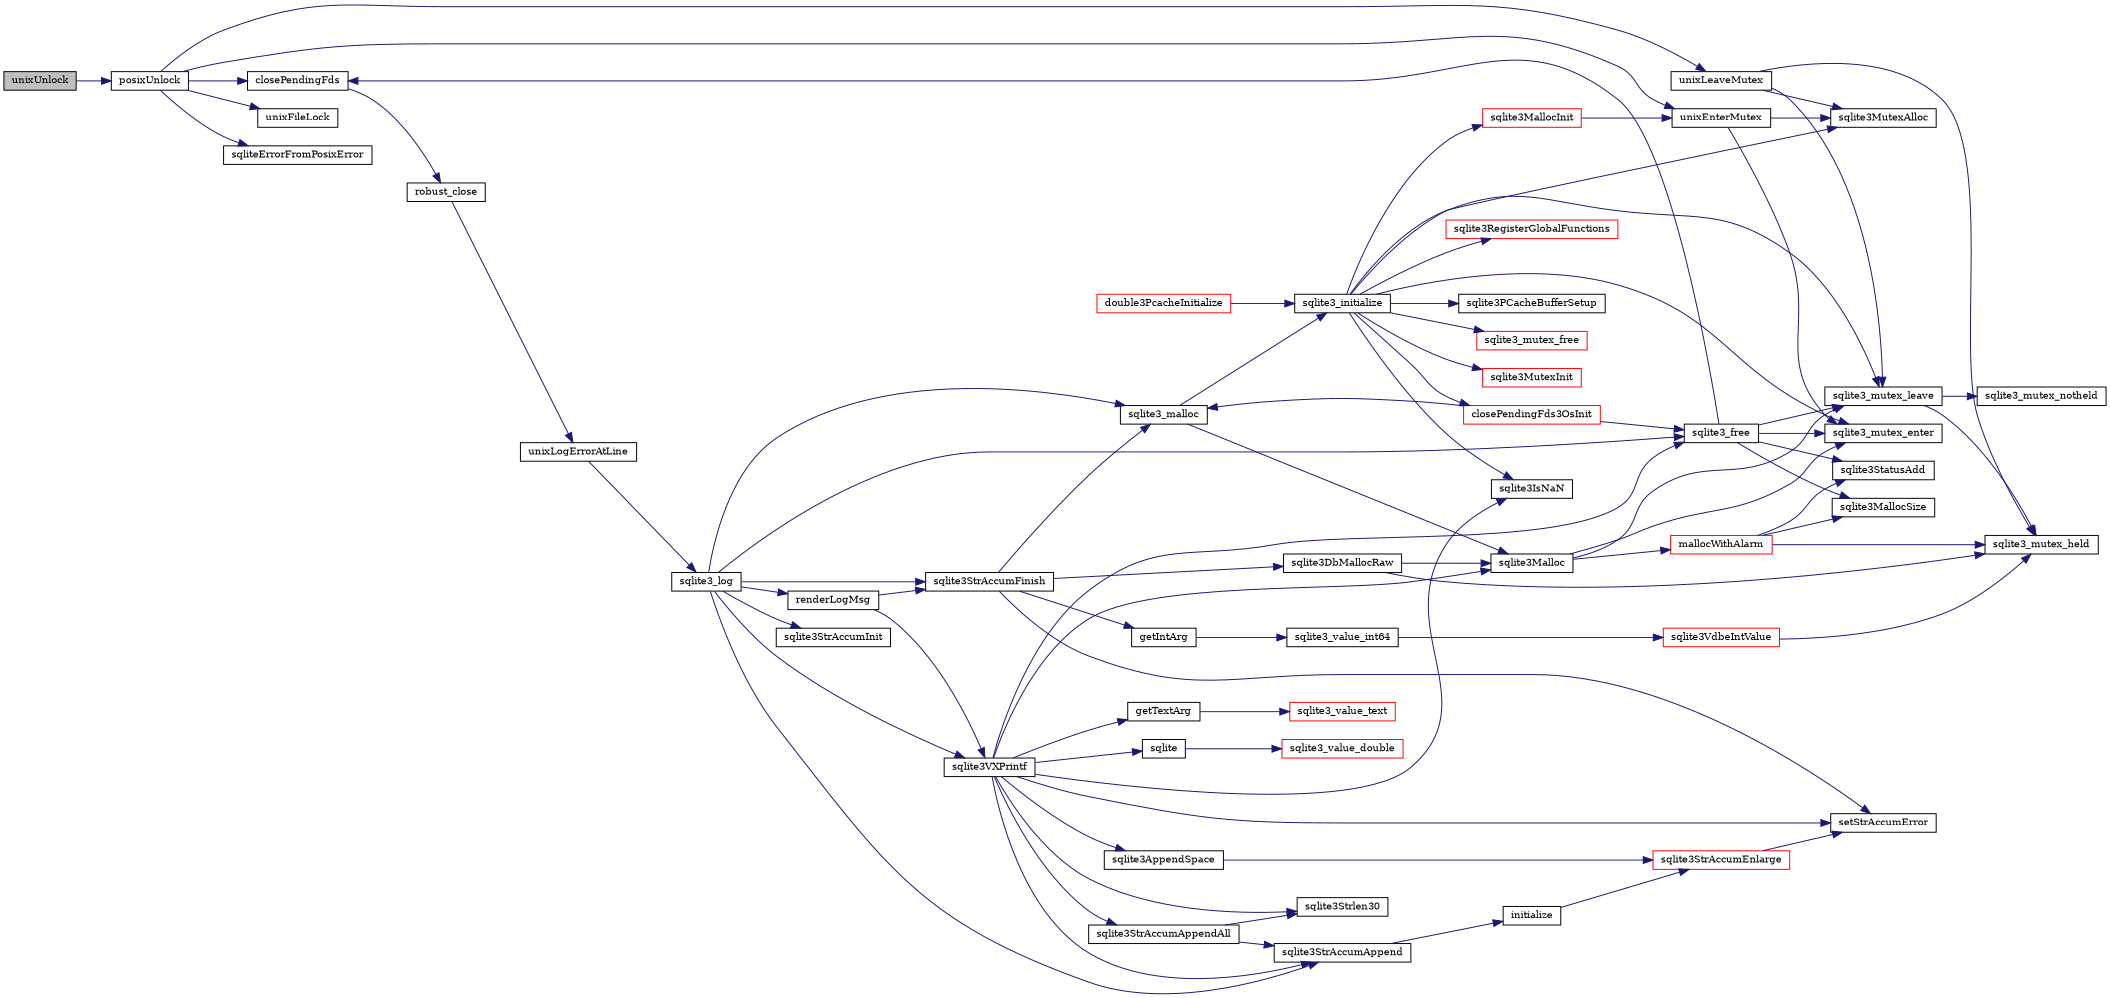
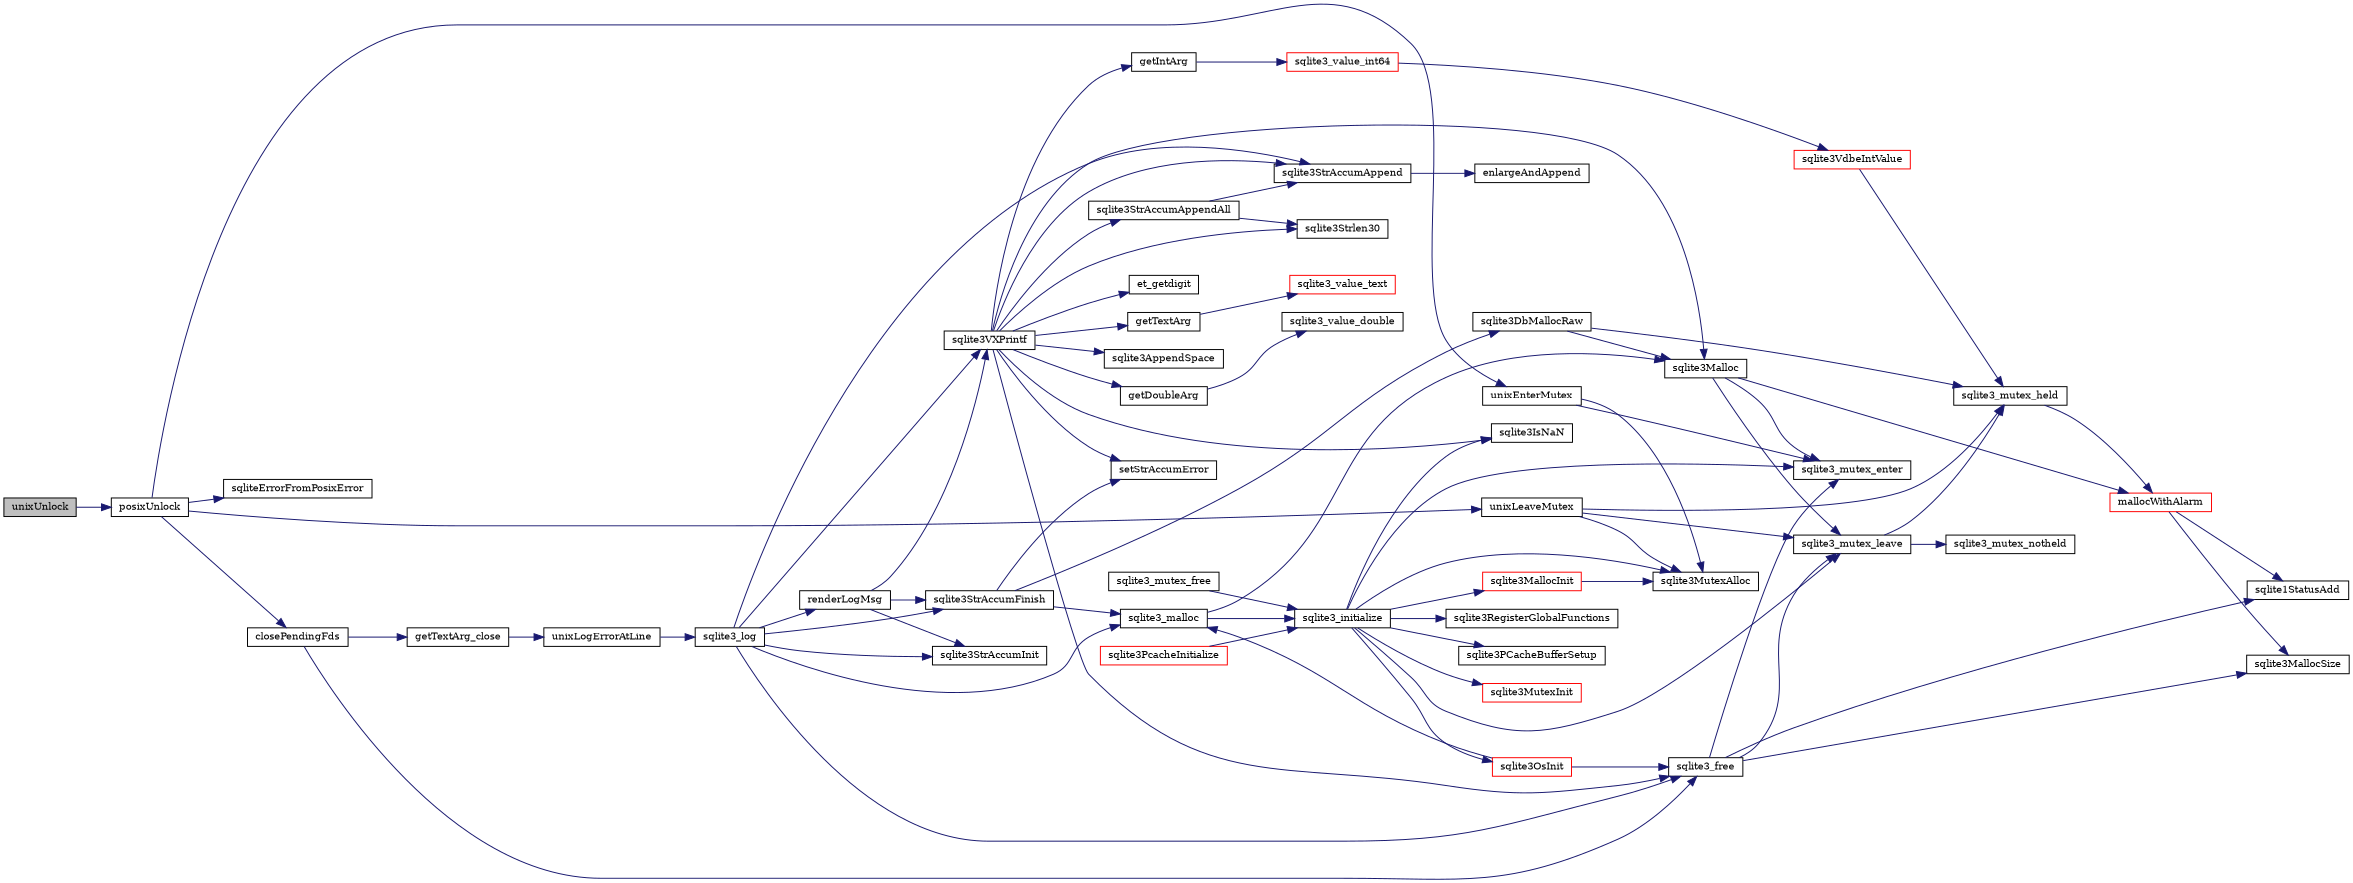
edge "sqlite3_free" -> "closePendingFds": reversed
node "unixFileLock": removed
edge "sqlite3MallocInit" -> "unixEnterMutex": now "sqlite3MallocInit" -> "sqlite3MutexAlloc"
node "robust_close": label "robust_close" -> "getTextArg_close"
node "sqlite3RegisterGlobalFunctions": color red -> black
node "et_getdigit": added
node "double3PcacheInitialize": label "double3PcacheInitialize" -> "sqlite3PcacheInitialize"
edge "sqlite3_initialize" -> "sqlite3_mutex_free": reversed
node "sqlite3_mutex_free": color red -> black
node "closePendingFds3OsInit": label "closePendingFds3OsInit" -> "sqlite3OsInit"
node "sqlite3StatusAdd": label "sqlite3StatusAdd" -> "sqlite1StatusAdd"
edge "mallocWithAlarm" -> "sqlite3_mutex_held": reversed
edge "sqlite3StrAccumFinish" -> "getIntArg": now "sqlite3VXPrintf" -> "getIntArg"
edge "renderLogMsg" -> "sqlite3StrAccumInit": added
node "sqlite3_value_int64": color black -> red
node "sqlite": label "sqlite" -> "getDoubleArg"
node "sqlite3_value_double": color red -> black
node "sqlite3StrAccumEnlarge": removed
node "initialize": label "initialize" -> "enlargeAndAppend"
